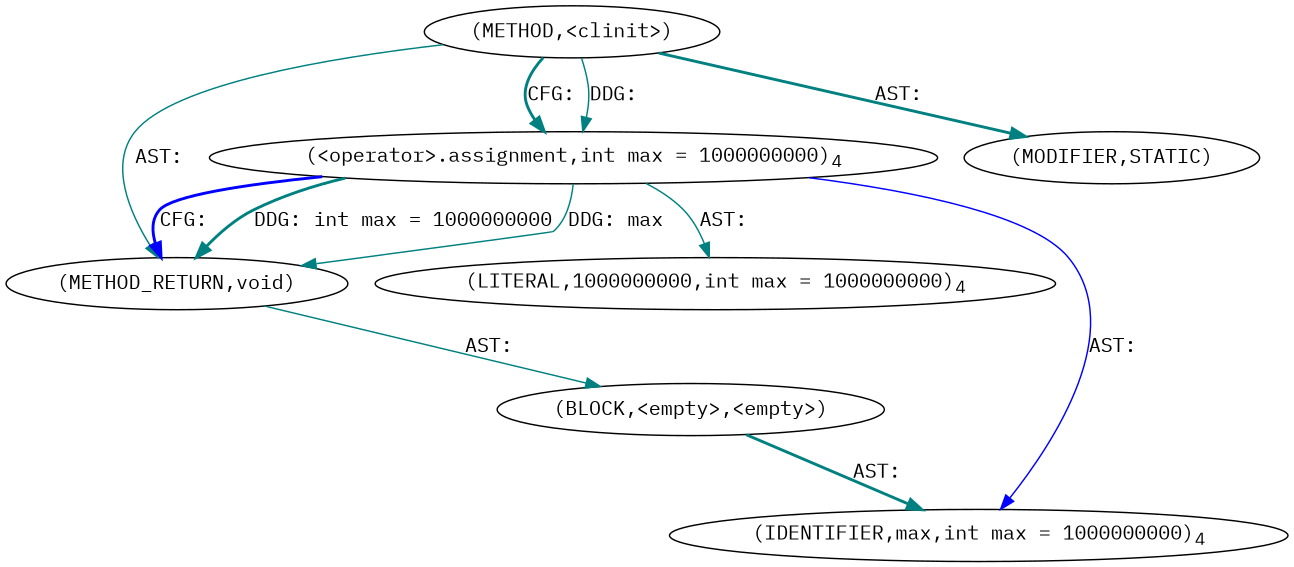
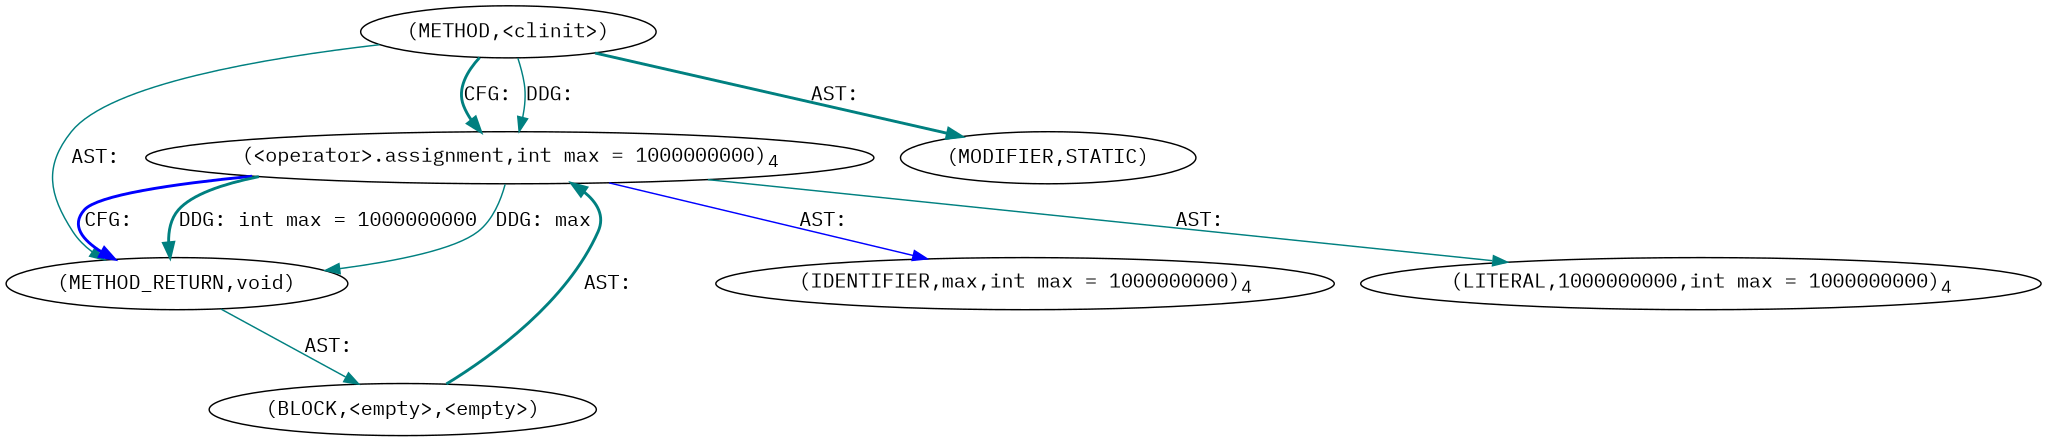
edge "(BLOCK,<empty>,<empty>)" -> "(IDENTIFIER,max,int max = 1000000000)": now "(BLOCK,<empty>,<empty>)" -> "(<operator>.assignment,int max = 1000000000)"
